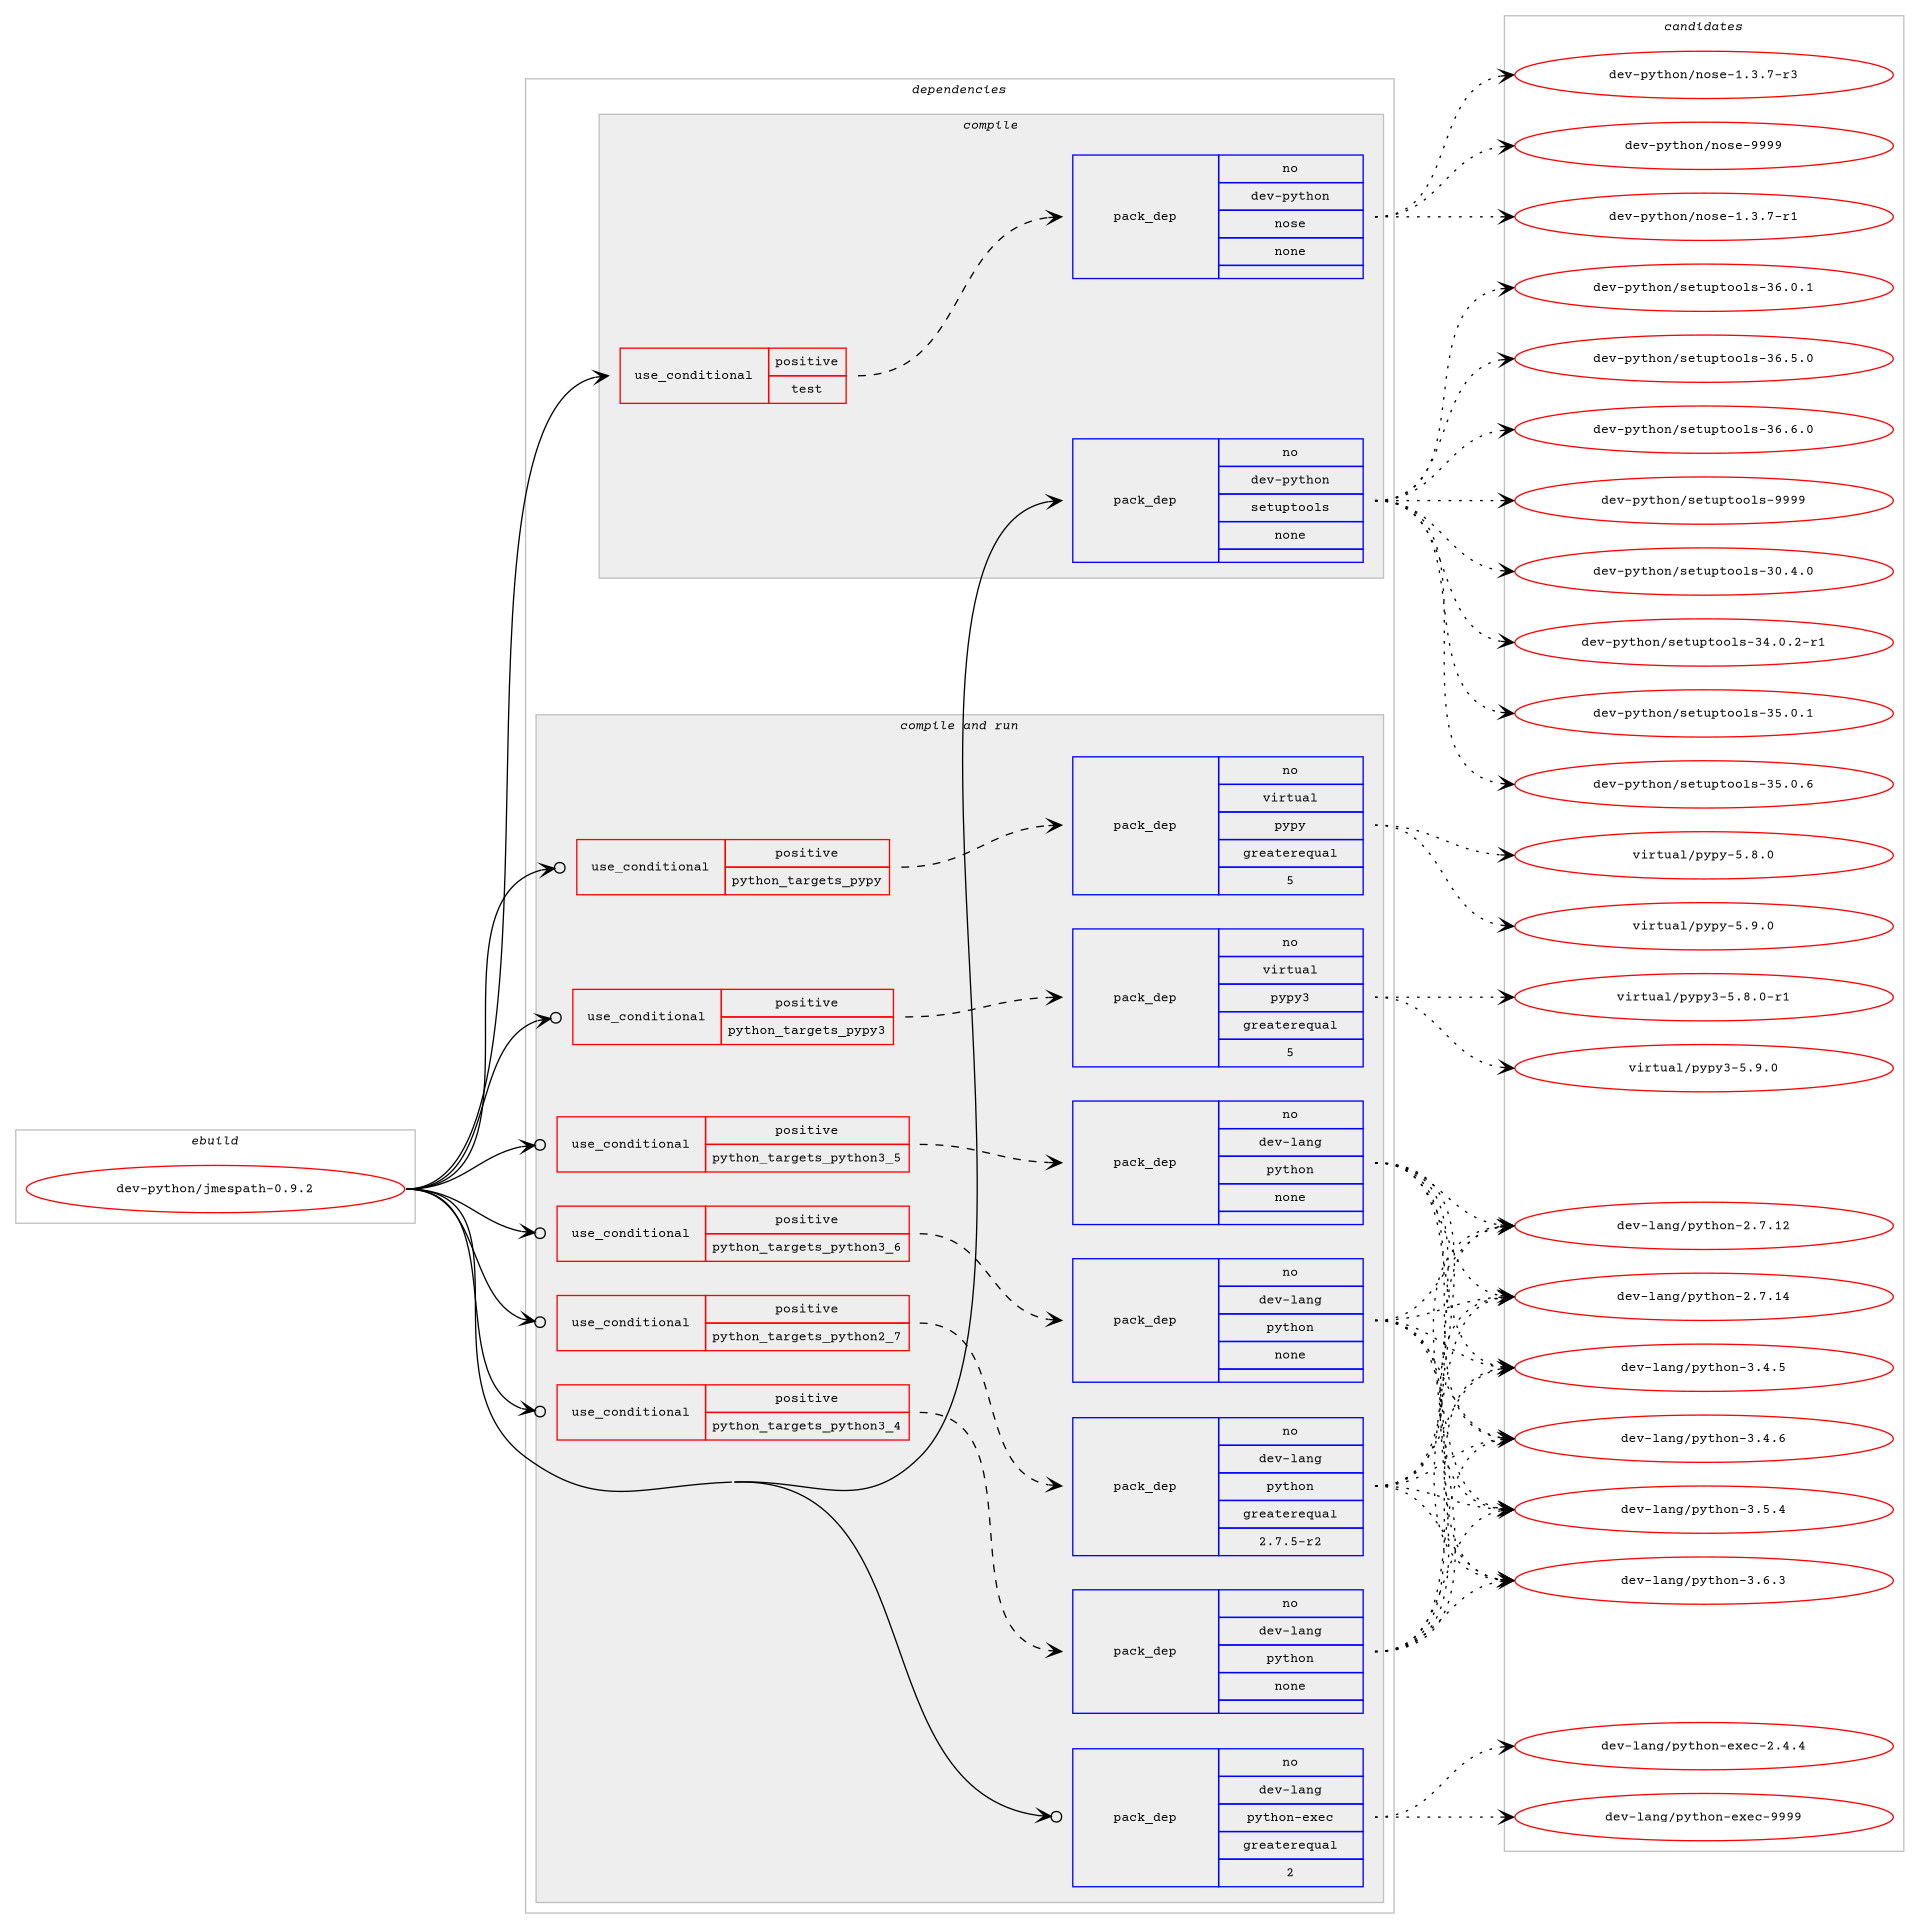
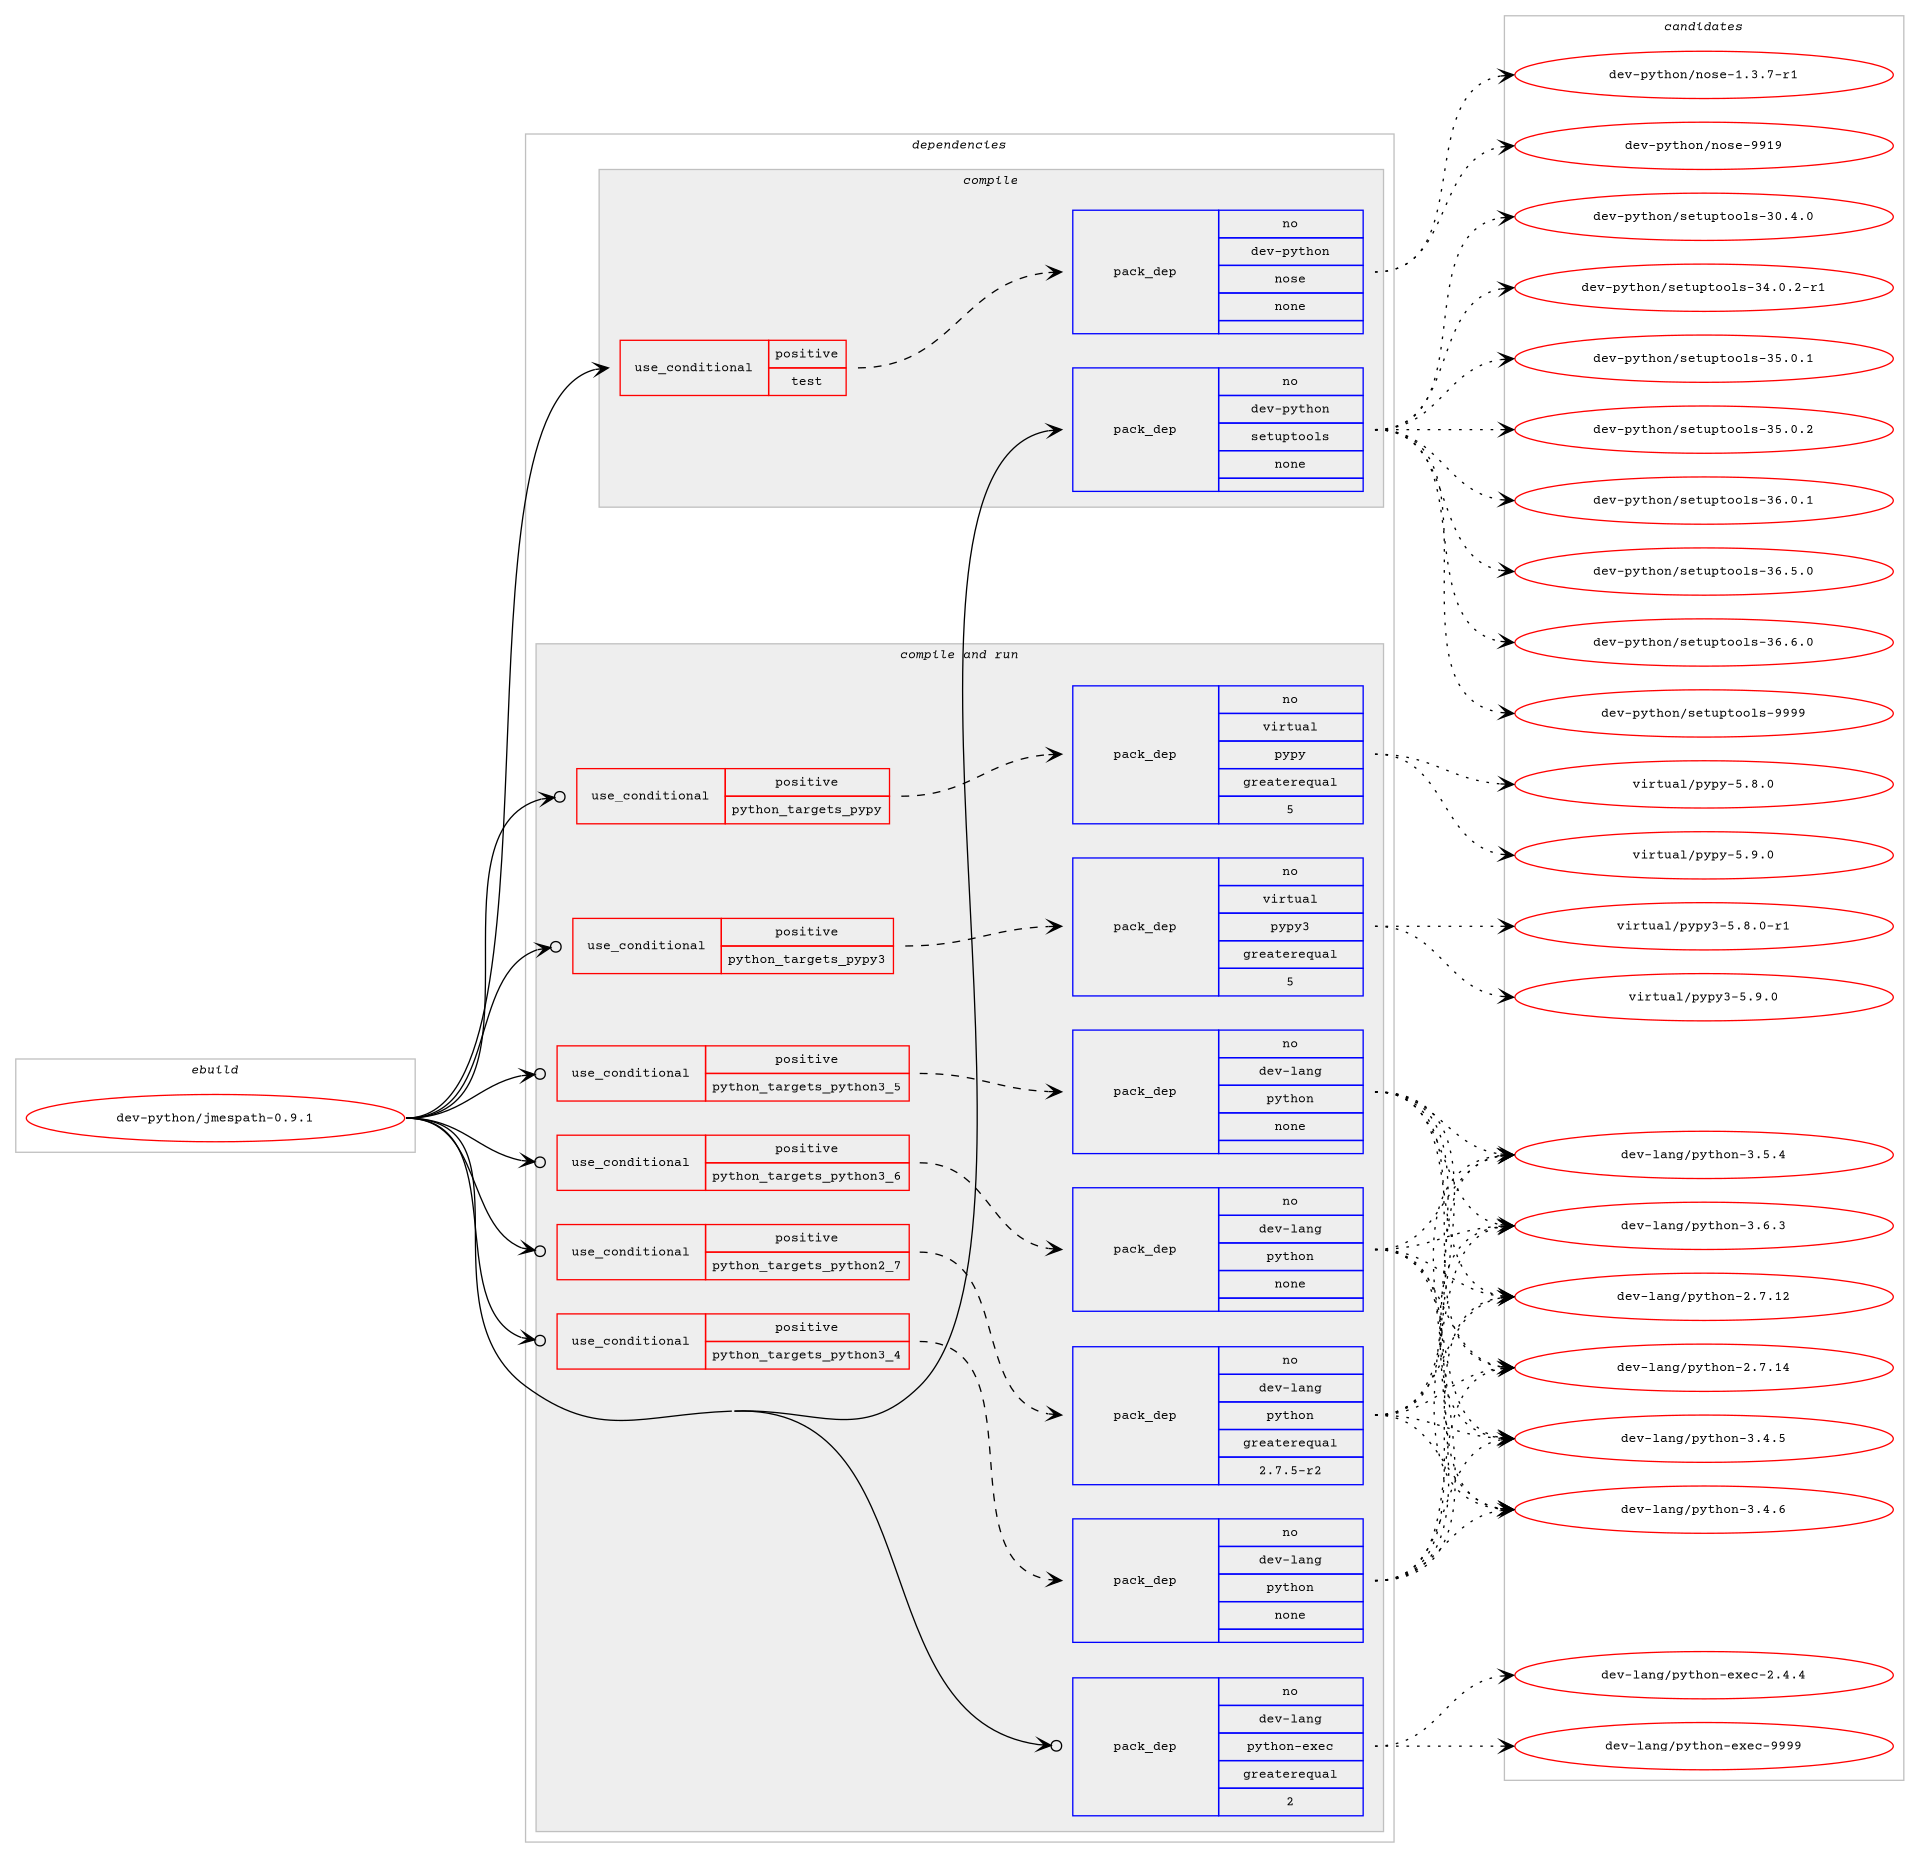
node "dev-python/nose-1.3.7-r3": removed
node "dev-python/nose-9999": label "dev-python/nose-9999" -> "dev-python/nose-9919"
node "dev-python/setuptools-35.0.6": label "dev-python/setuptools-35.0.6" -> "dev-python/setuptools-35.0.2"
node "dev-python/jmespath-0.9.2": label "dev-python/jmespath-0.9.2" -> "dev-python/jmespath-0.9.1"
